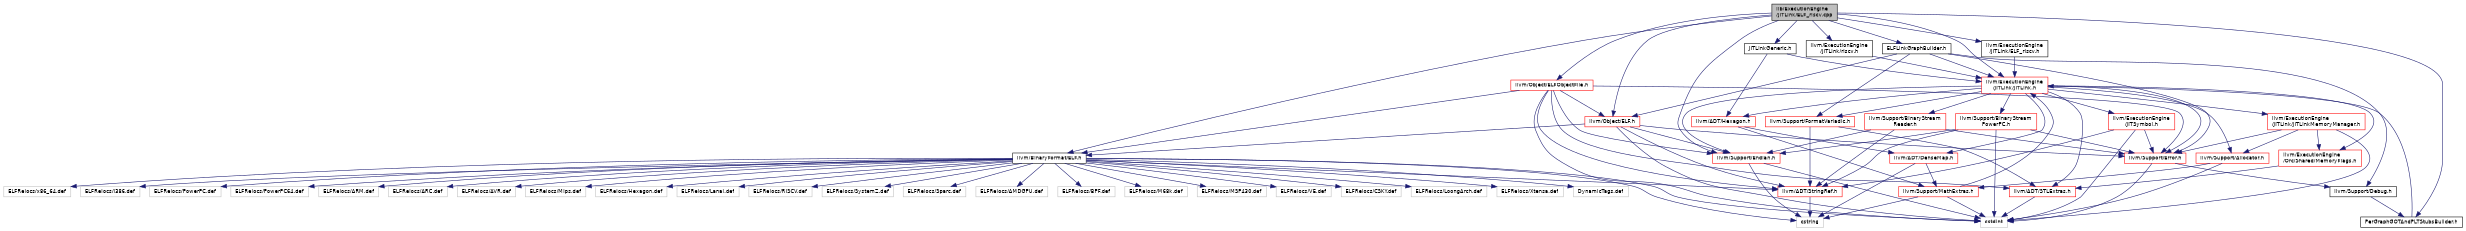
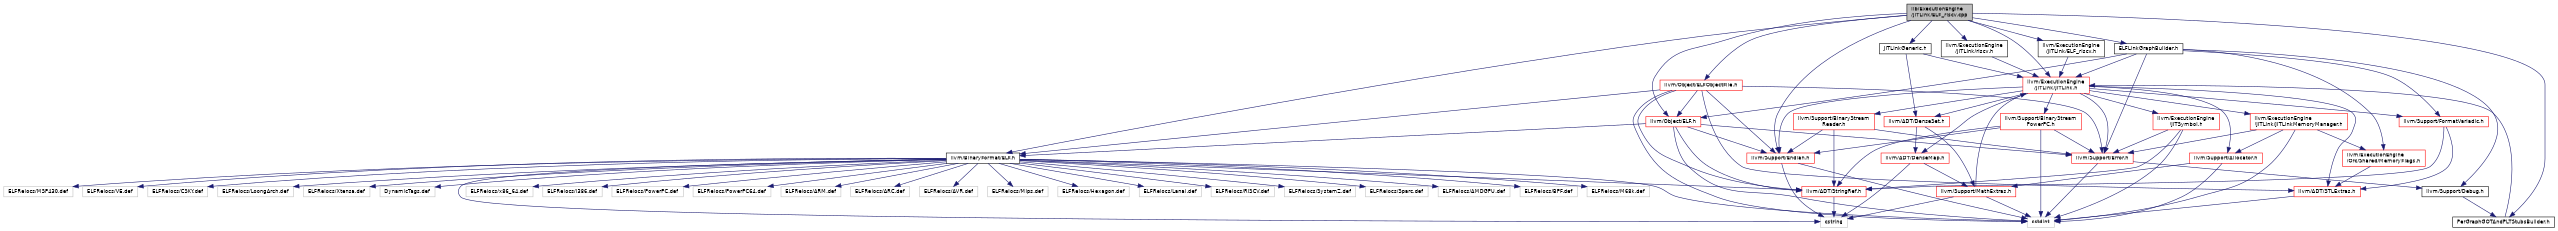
edge "llvm/ExecutionEngine /JITLink/JITLink.h" -> "llvm/ExecutionEngine /Orc/Shared/MemoryFlags.h": now "ELFLinkGraphBuilder.h" -> "llvm/ExecutionEngine /Orc/Shared/MemoryFlags.h"
node "llvm/ADT/Hexagon.h": label "llvm/ADT/Hexagon.h" -> "llvm/ADT/DenseSet.h"
